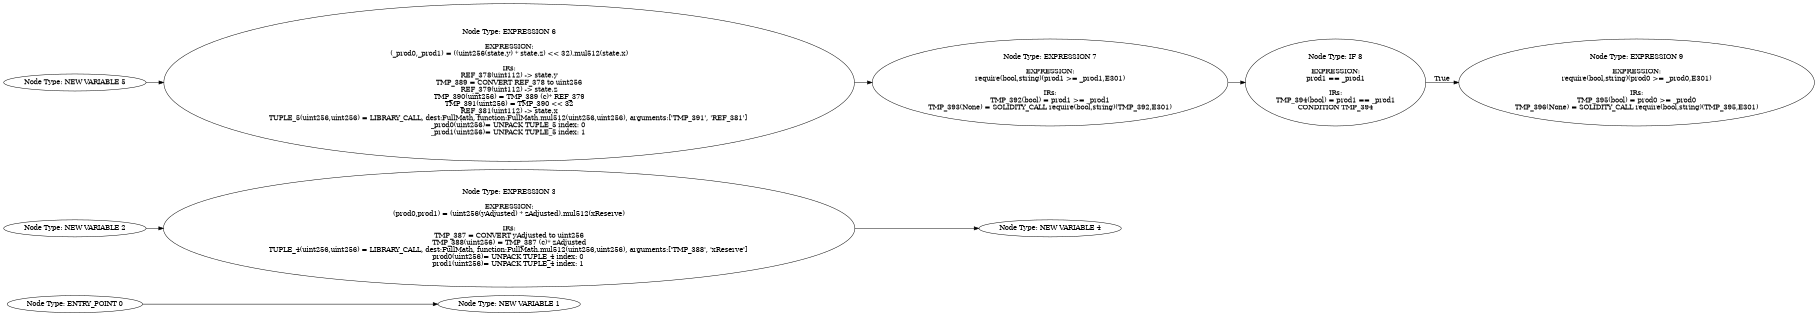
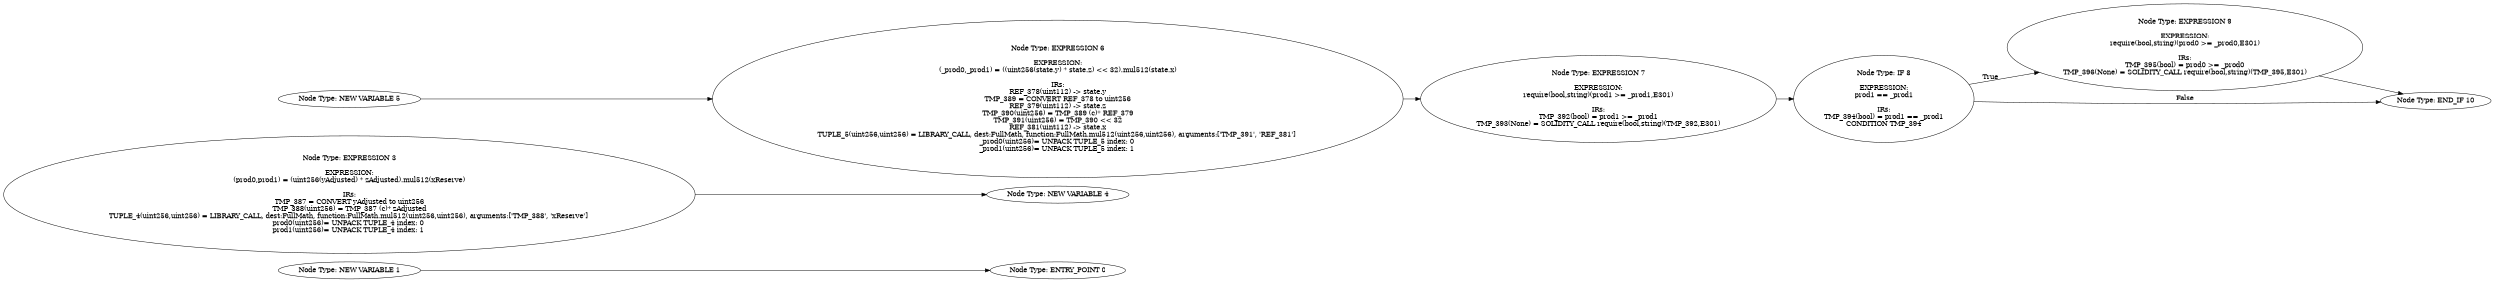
node "Node Type: END_IF 10": added
node "Node Type: NEW VARIABLE 2": removed
edge "Node Type: ENTRY_POINT 0" -> "Node Type: NEW VARIABLE 1": reversed
